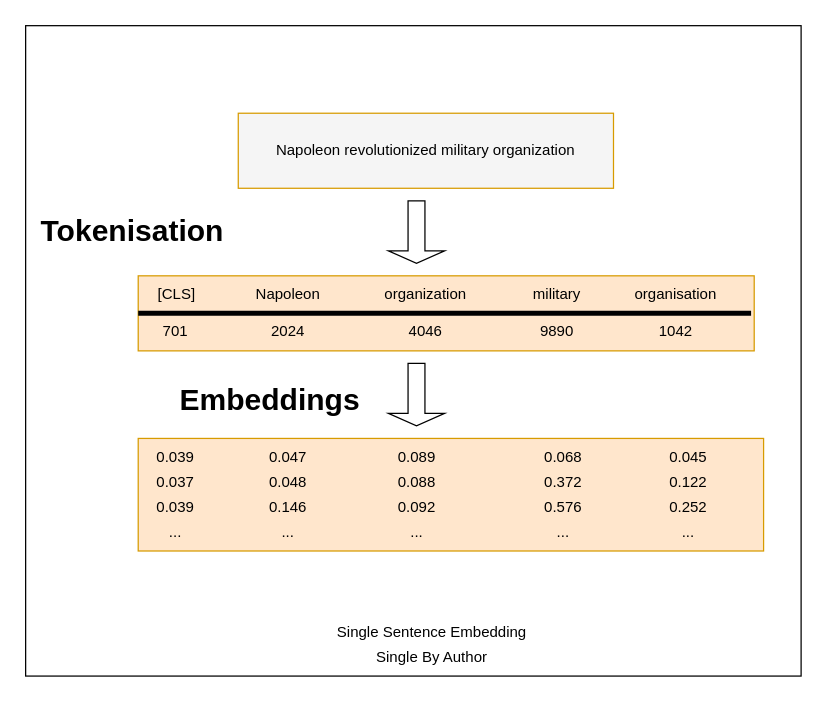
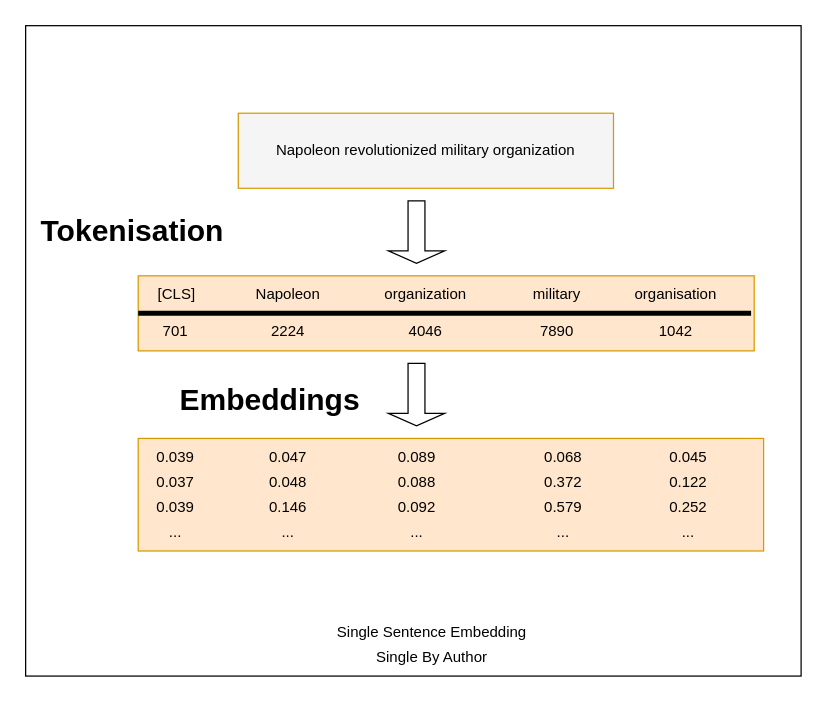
node "2024": label "2024" -> "2224"
node "9890": label "9890" -> "7890"
node "0.576": label "0.576" -> "0.579"
